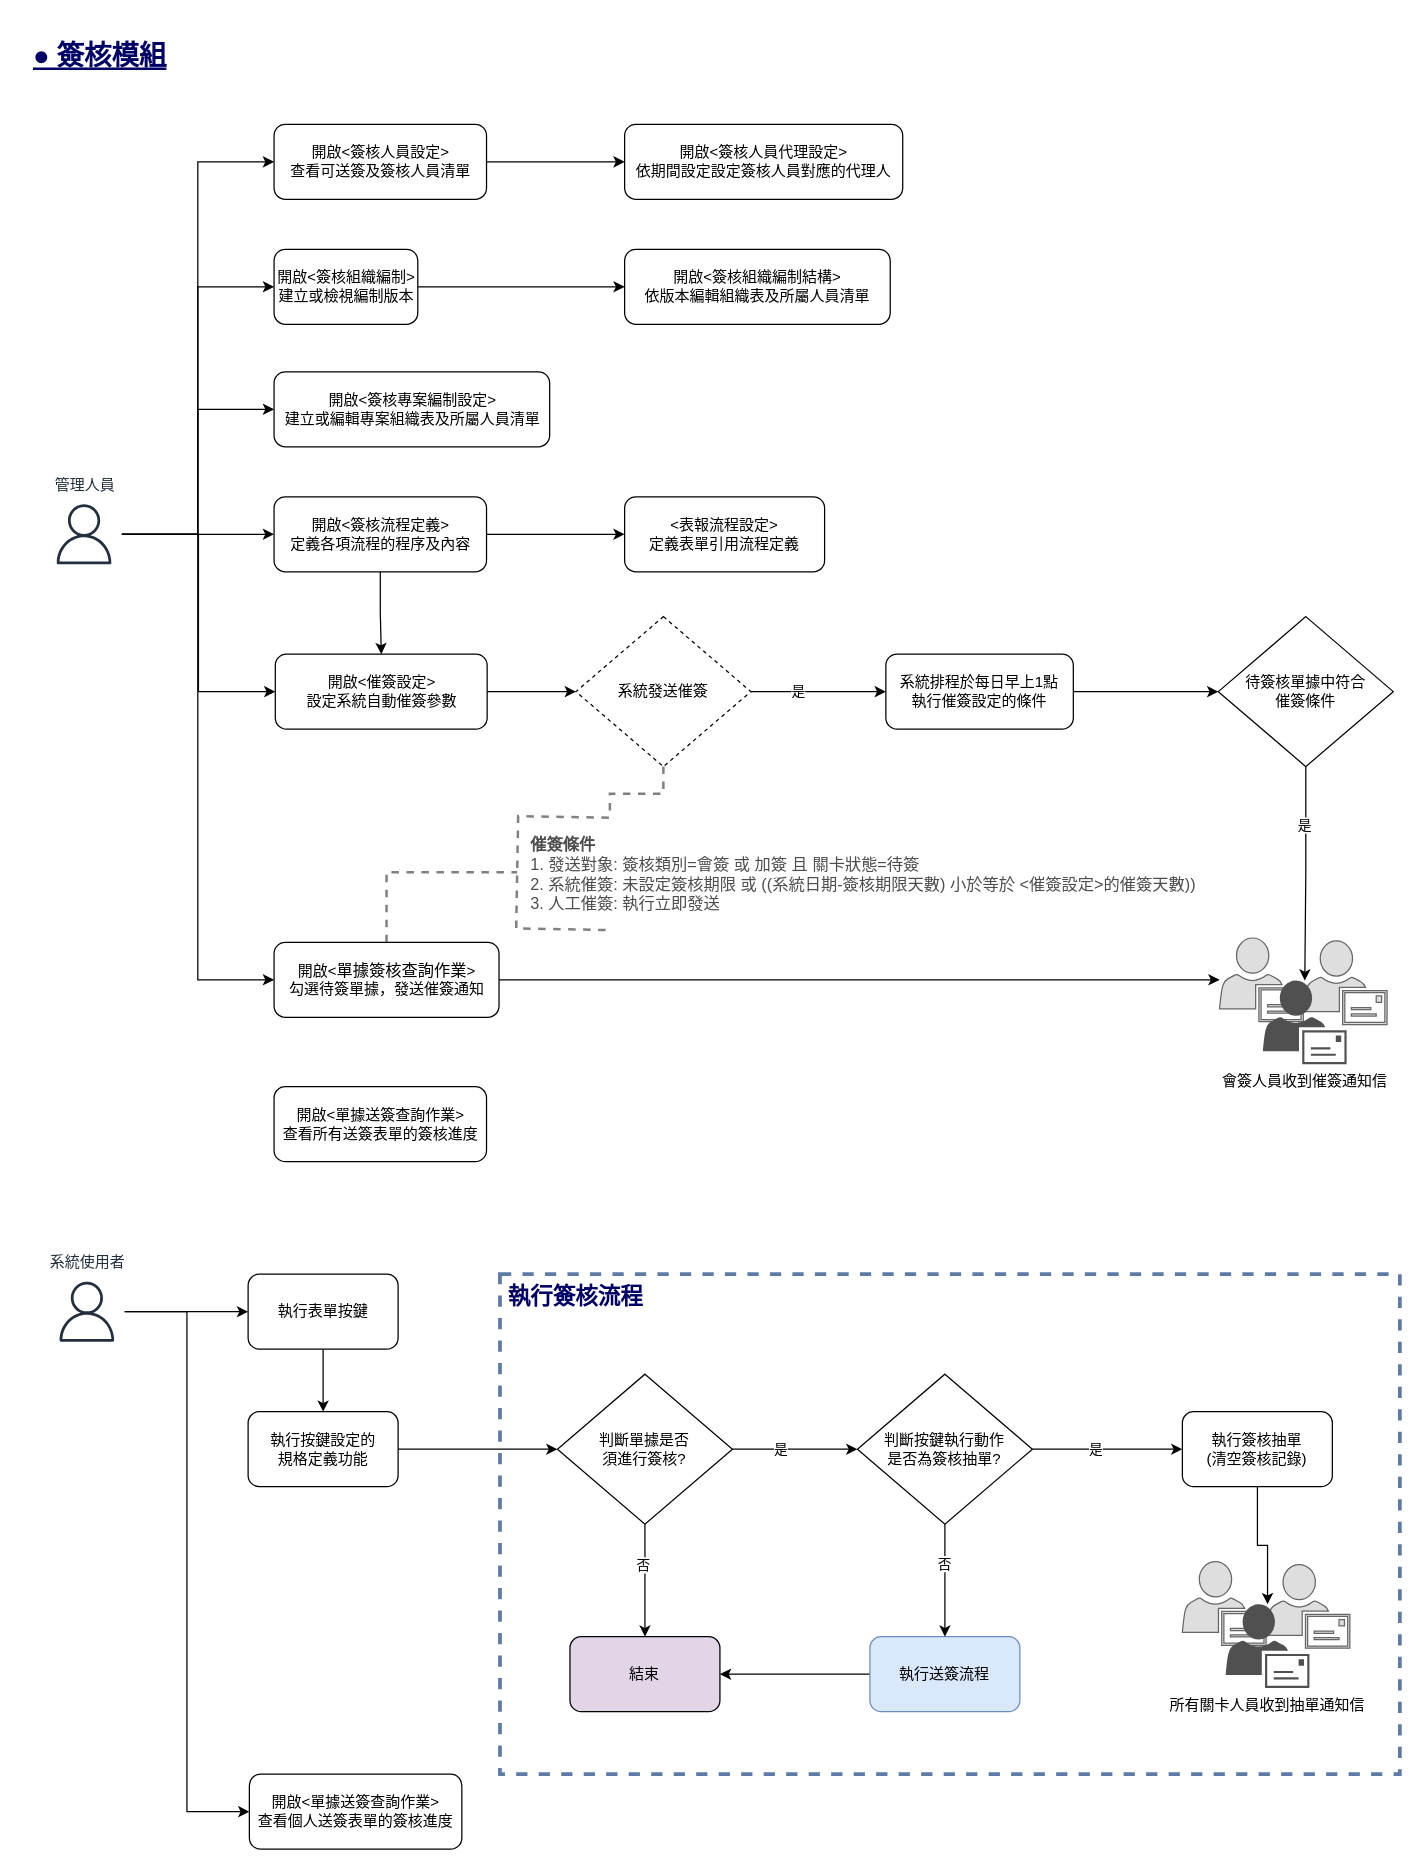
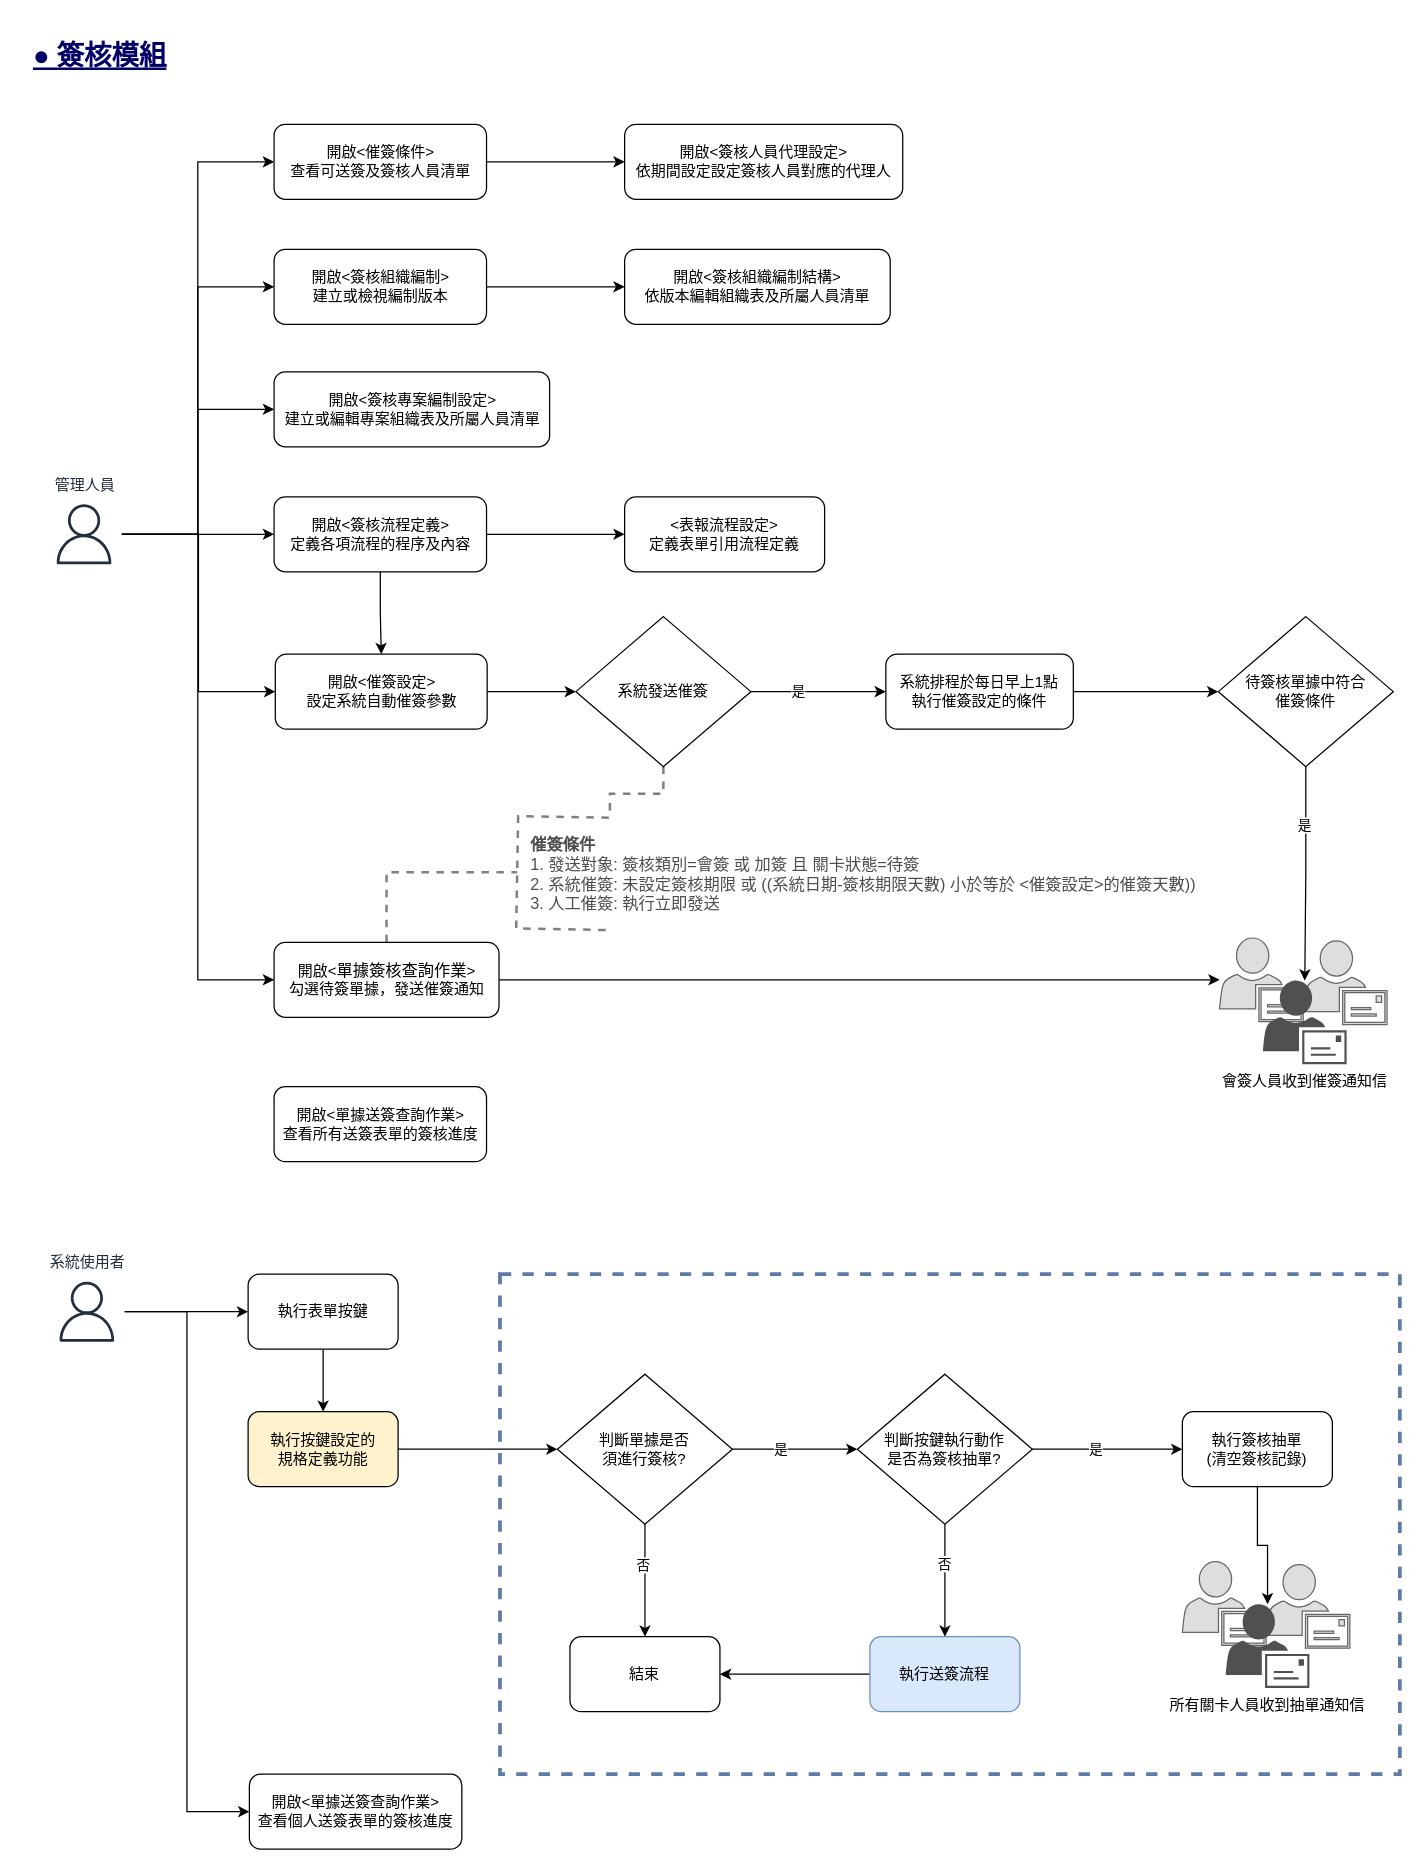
node "開啟<簽核人員設定> 查看可送簽及簽核人員清單": label "開啟<簽核人員設定> 查看可送簽及簽核人員清單" -> "開啟<催簽條件> 查看可送簽及簽核人員清單"
node "開啟<簽核組織編制> 建立或檢視編制版本": size 144x75 -> 213x75
node "系統發送催簽": style dashed -> solid
node "執行簽核流程": removed
node "執行按鍵設定的 規格定義功能": fillcolor #ffffff -> #fff2cc
node "結束": fillcolor #e1d5e7 -> #ffffff
